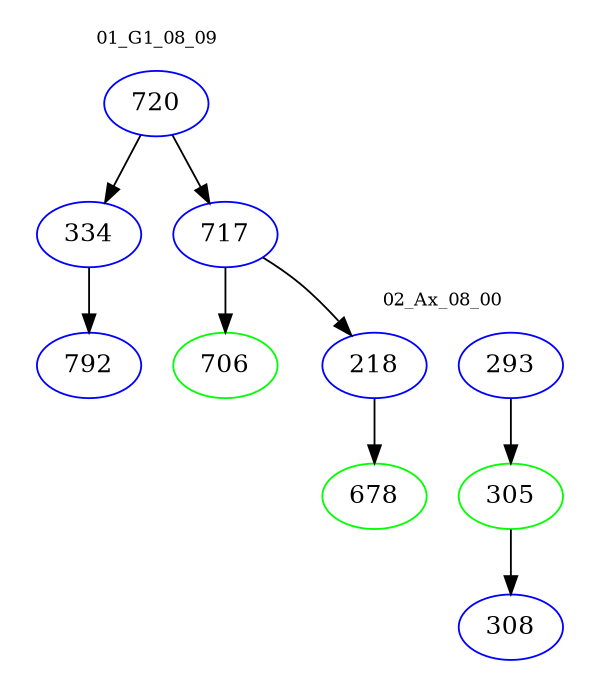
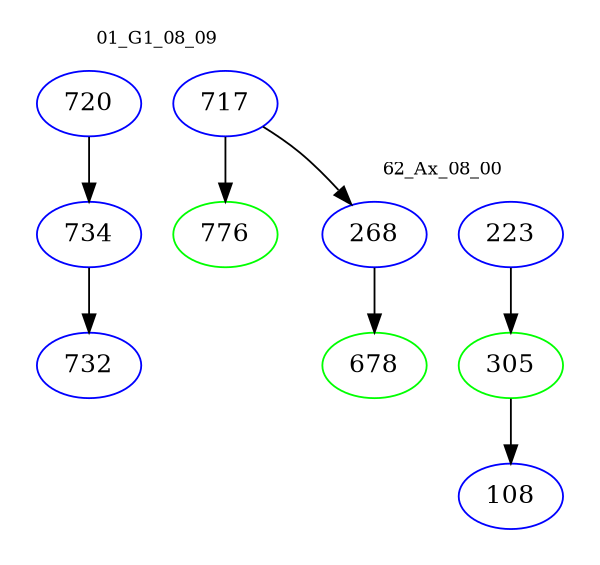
edge "720" -> "717": removed
node "334": label "334" -> "734"
cluster "02_Ax_08_00": label "02_Ax_08_00" -> "62_Ax_08_00"
node "792": label "792" -> "732"
node "706": label "706" -> "776"
node "218": label "218" -> "268"
node "293": label "293" -> "223"
node "308": label "308" -> "108"
